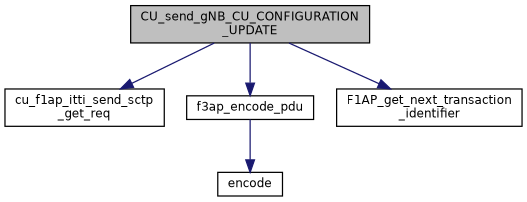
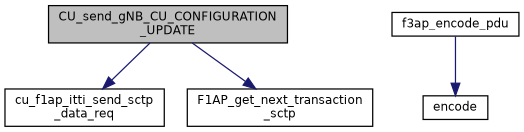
edge "CU_send_gNB_CU_CONFIGURATION _UPDATE" -> "f3ap_encode_pdu": removed
node "cu_f1ap_itti_send_sctp _get_req": label "cu_f1ap_itti_send_sctp _get_req" -> "cu_f1ap_itti_send_sctp _data_req"
node "F1AP_get_next_transaction _identifier": label "F1AP_get_next_transaction _identifier" -> "F1AP_get_next_transaction _sctp"
